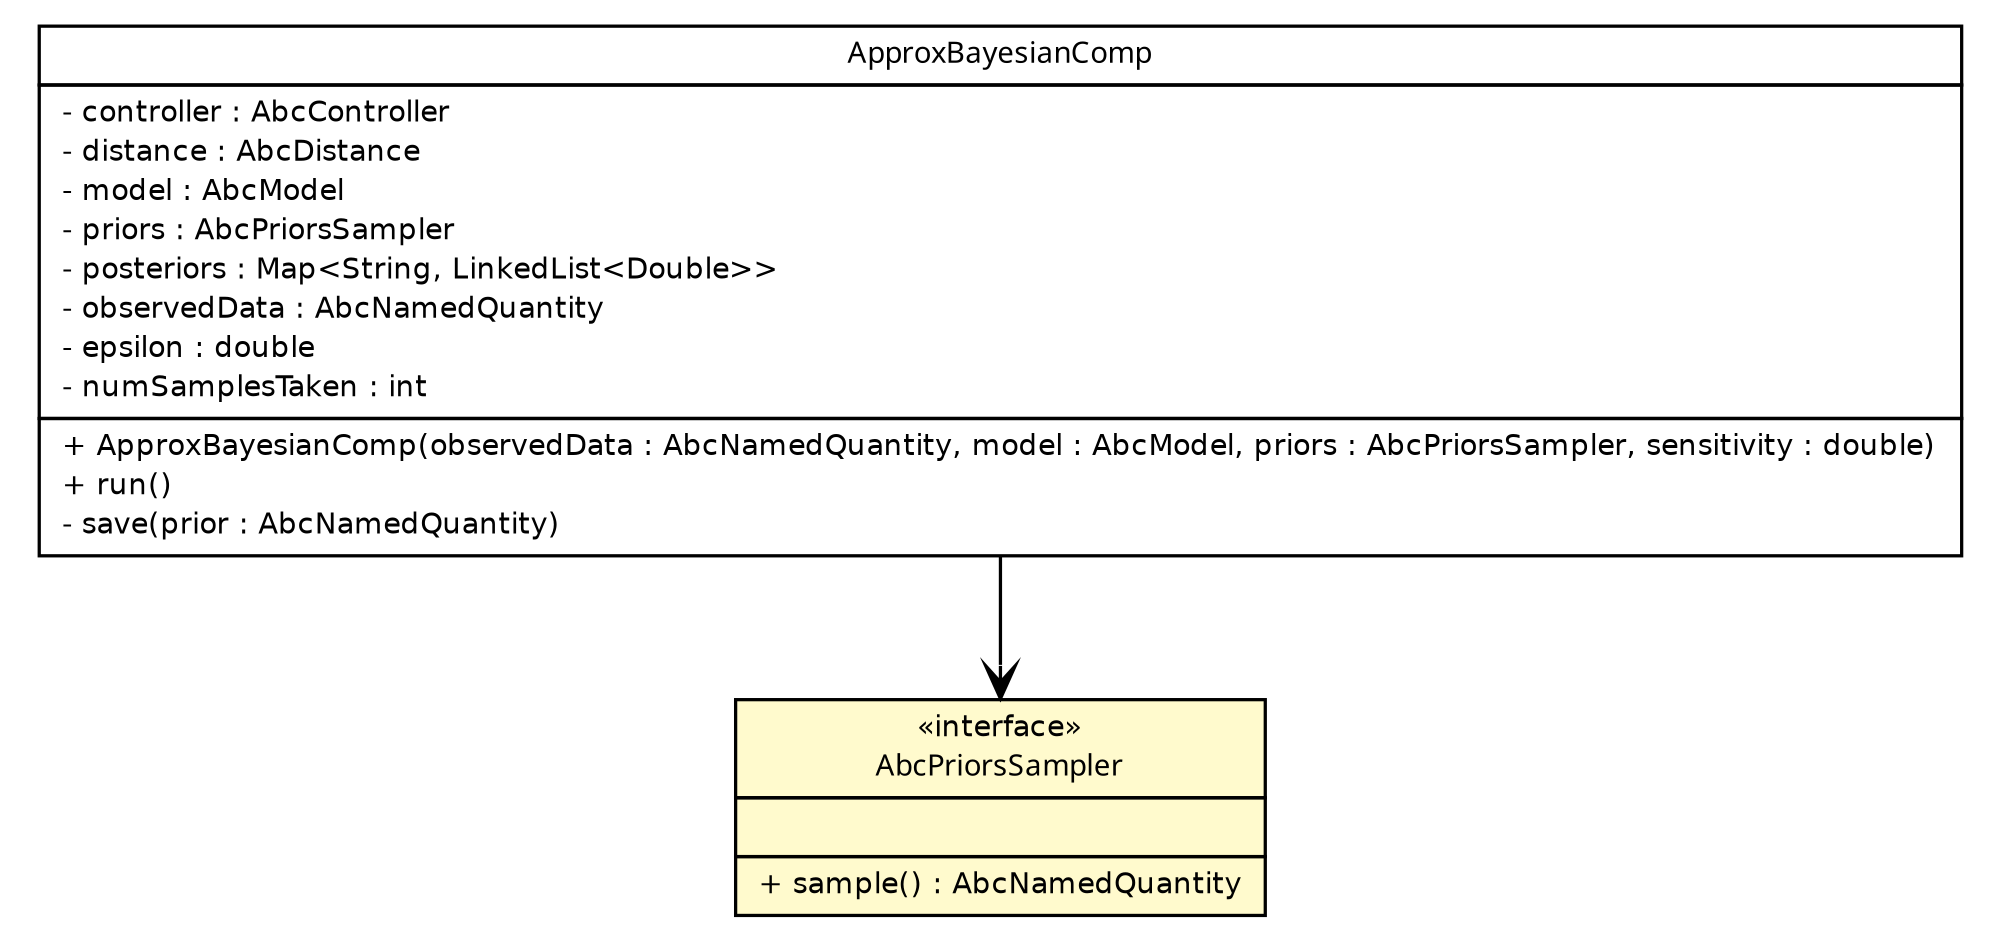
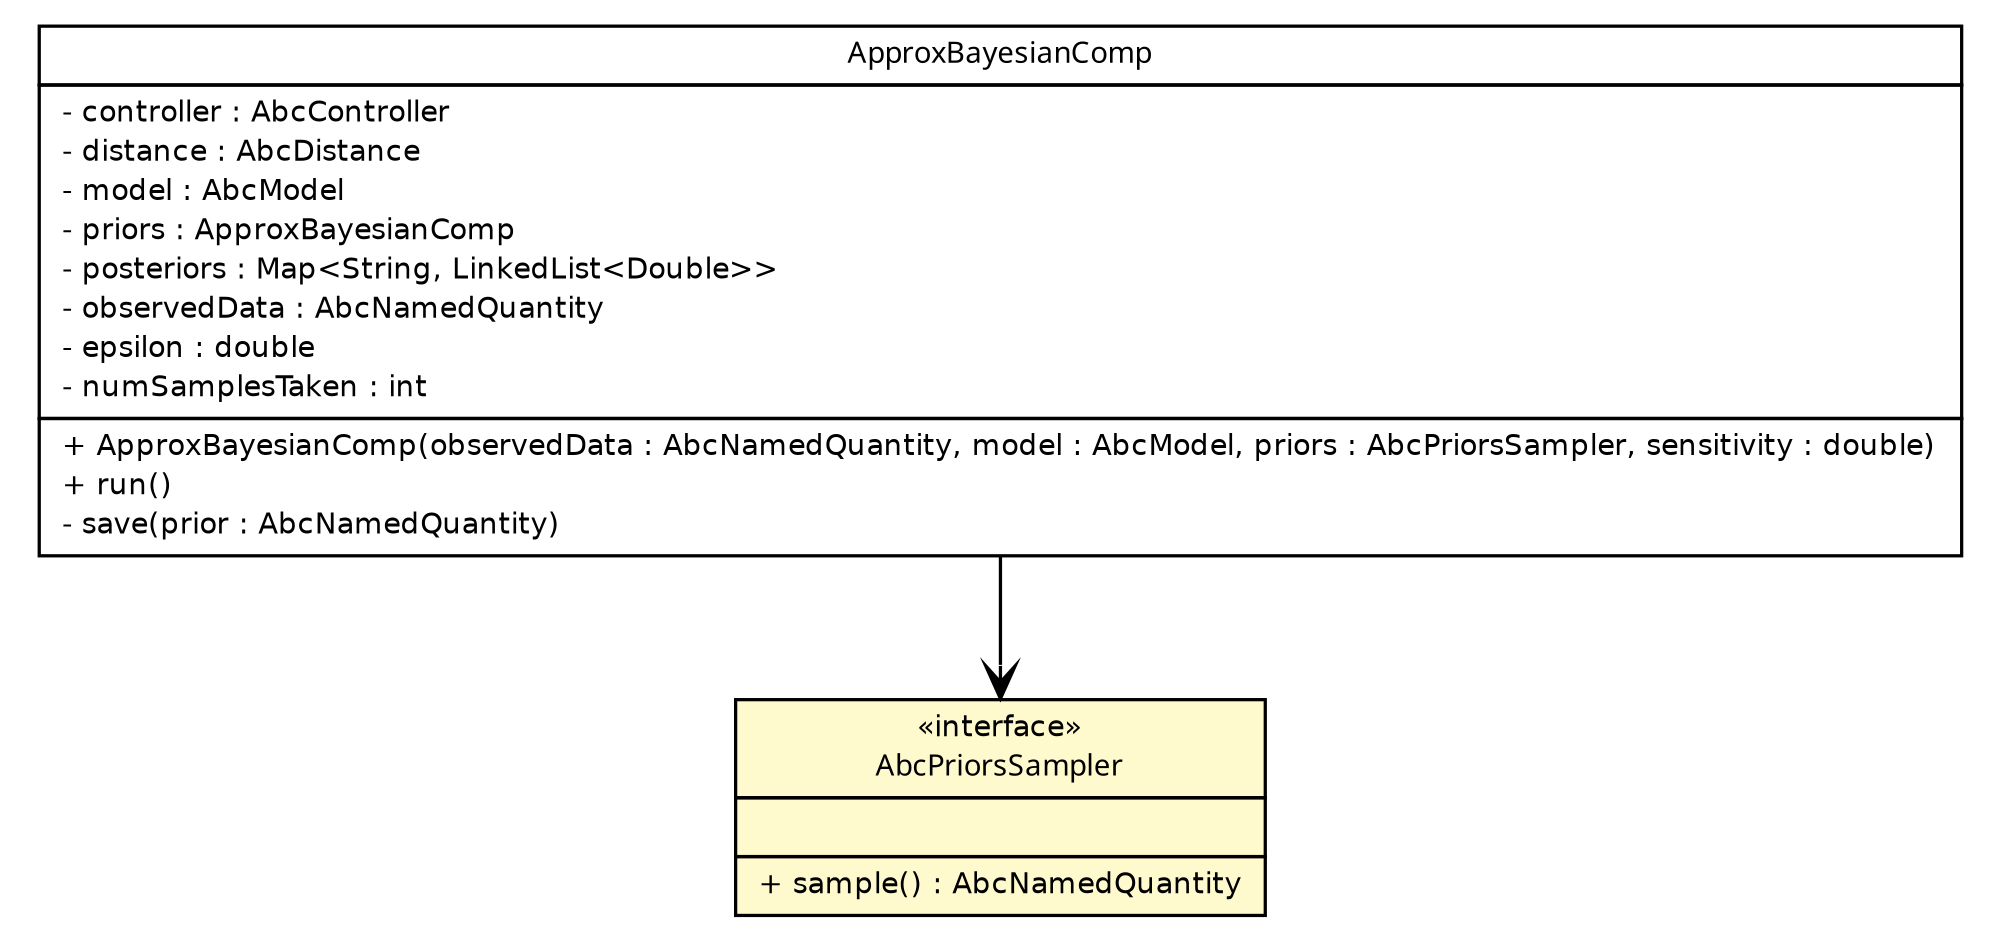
node "ApproxBayesianComp": text "- priors : AbcPriorsSampler" -> "- priors : ApproxBayesianComp"
